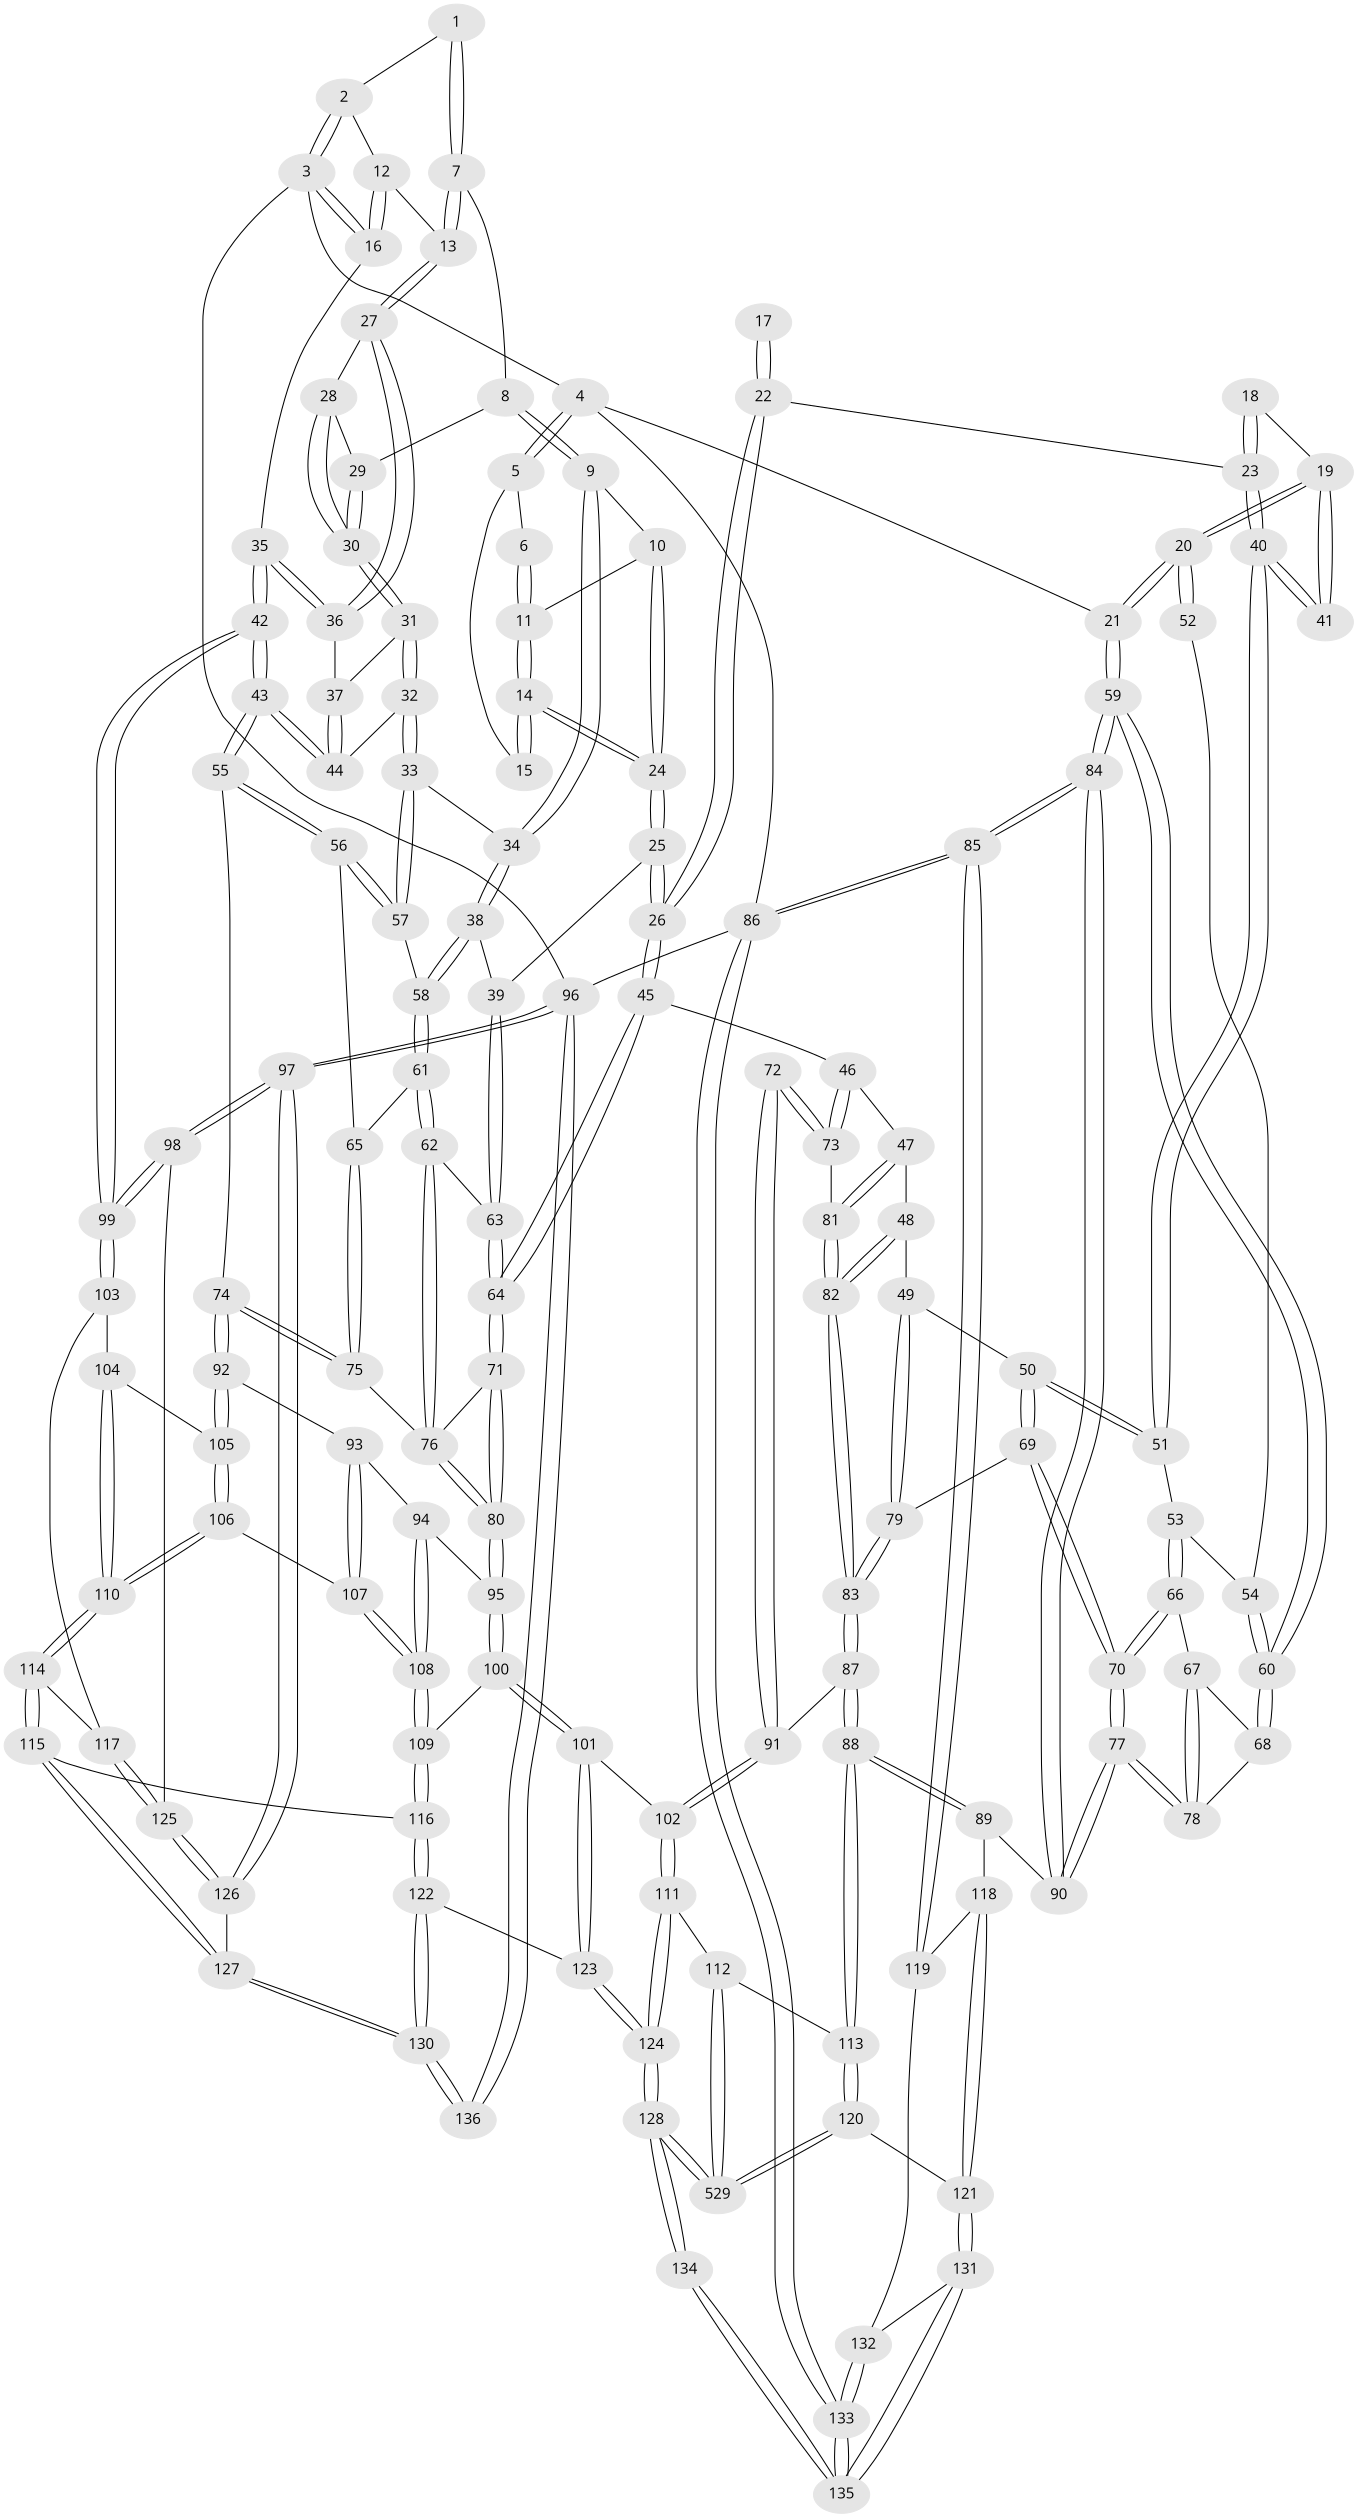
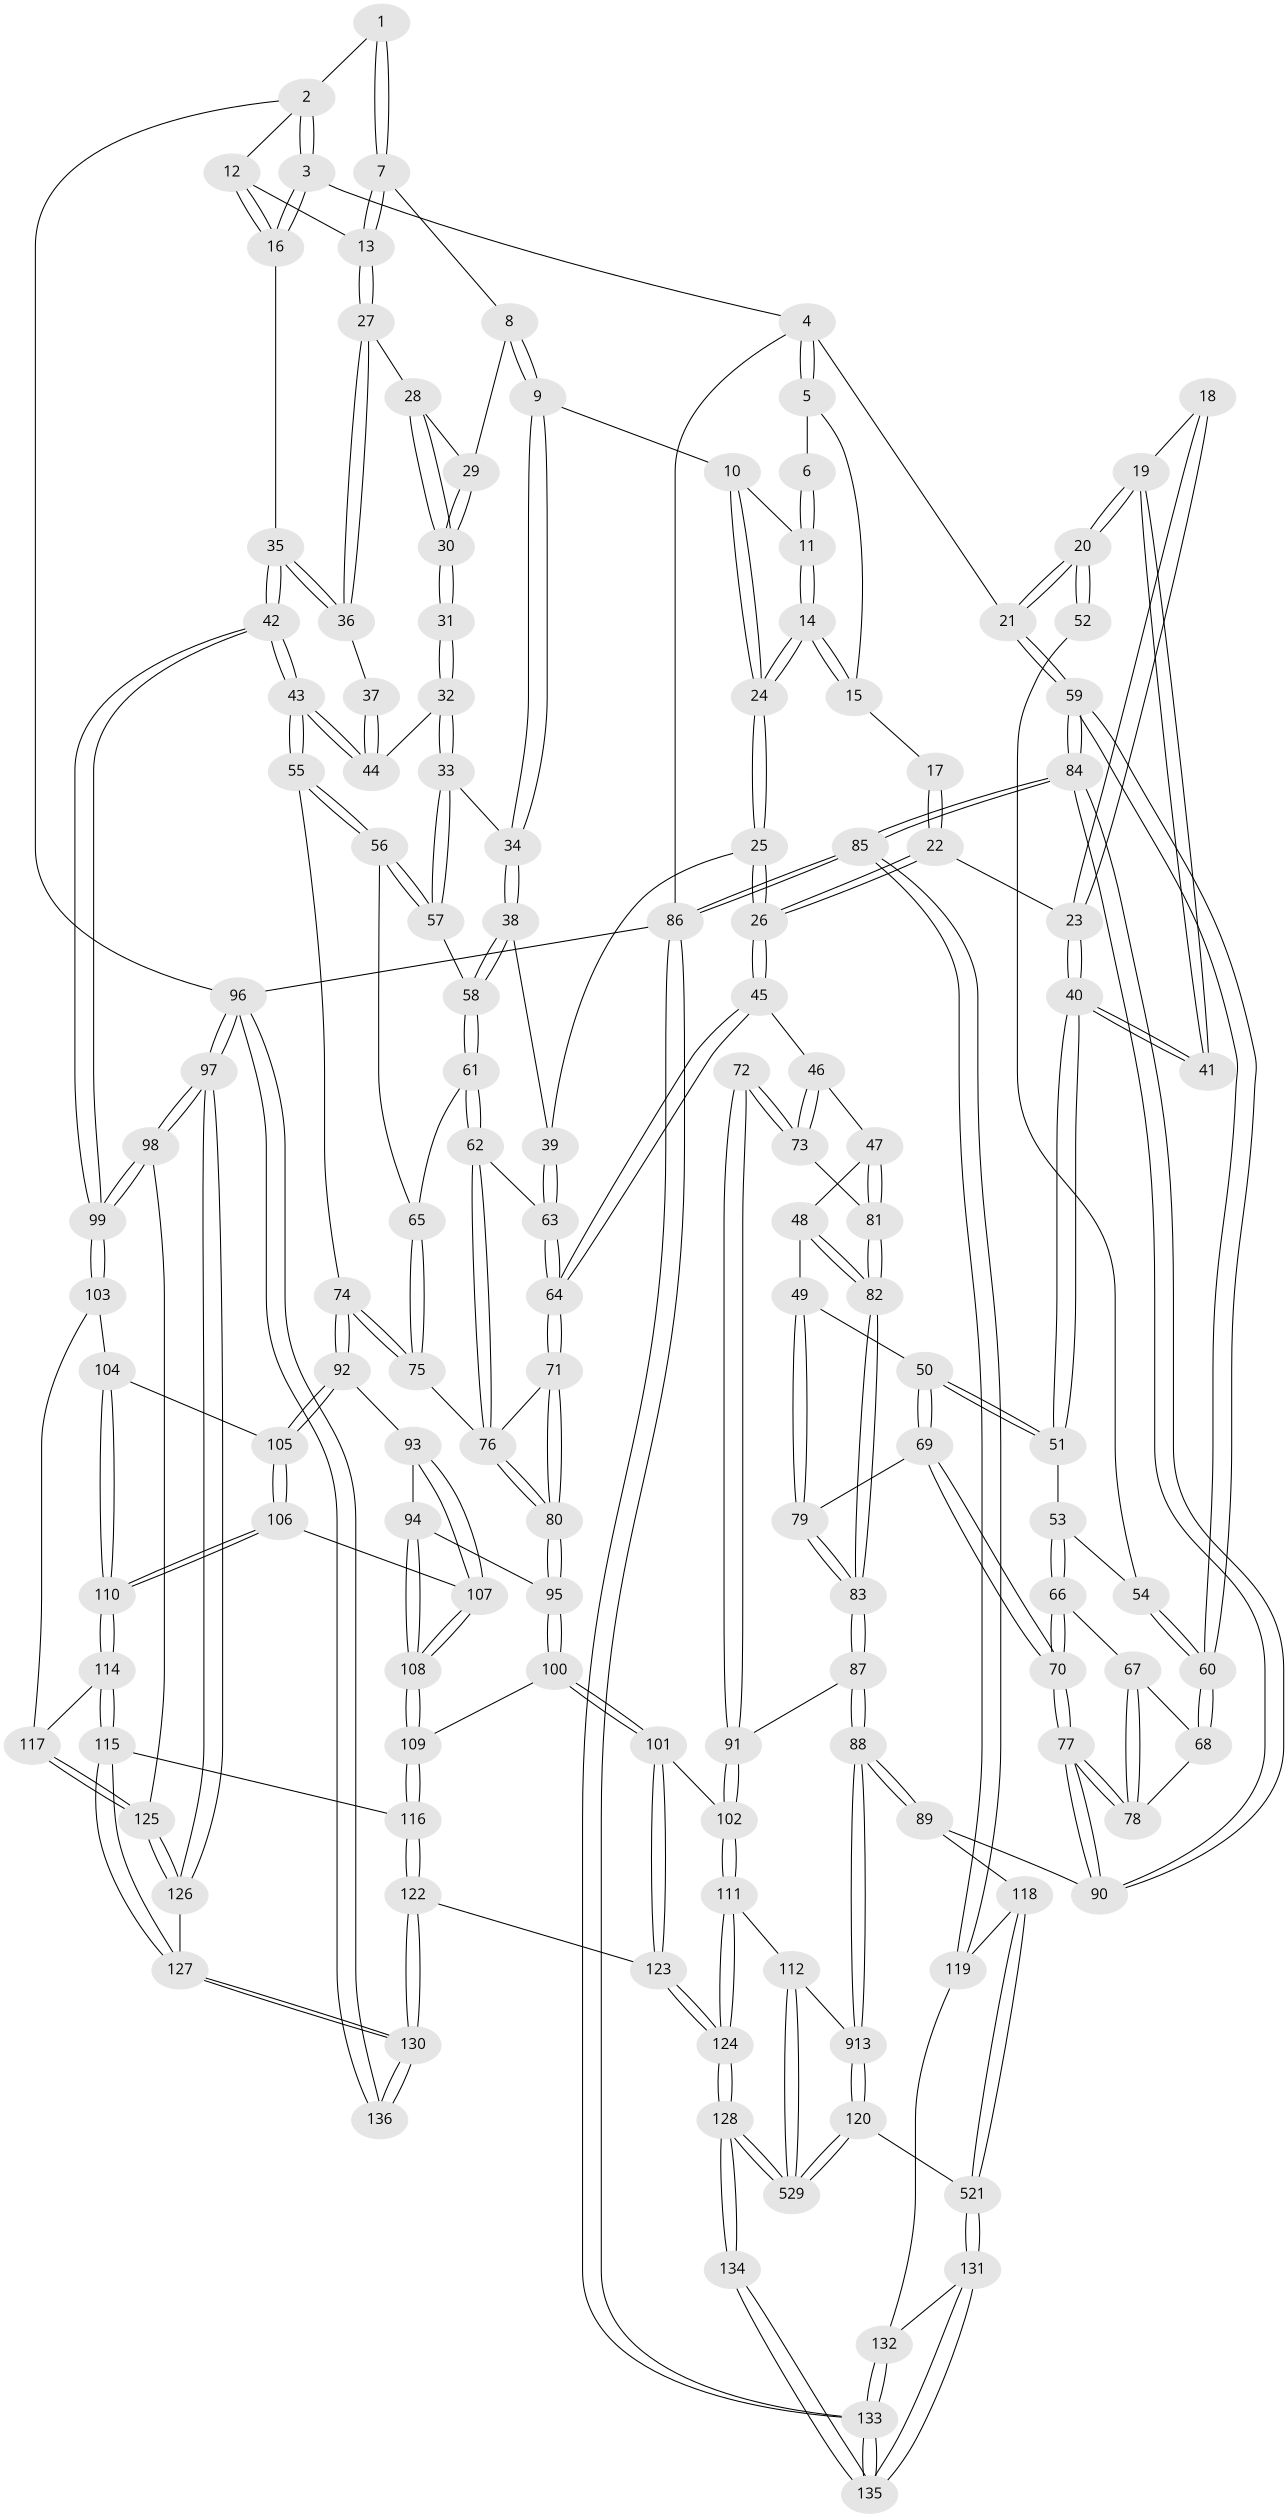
edge "3" -- "96": now "2" -- "96"
edge "31" -- "37": removed
edge "15" -- "17": added
node "113": label "113" -> "913"
node "121": label "121" -> "521"
